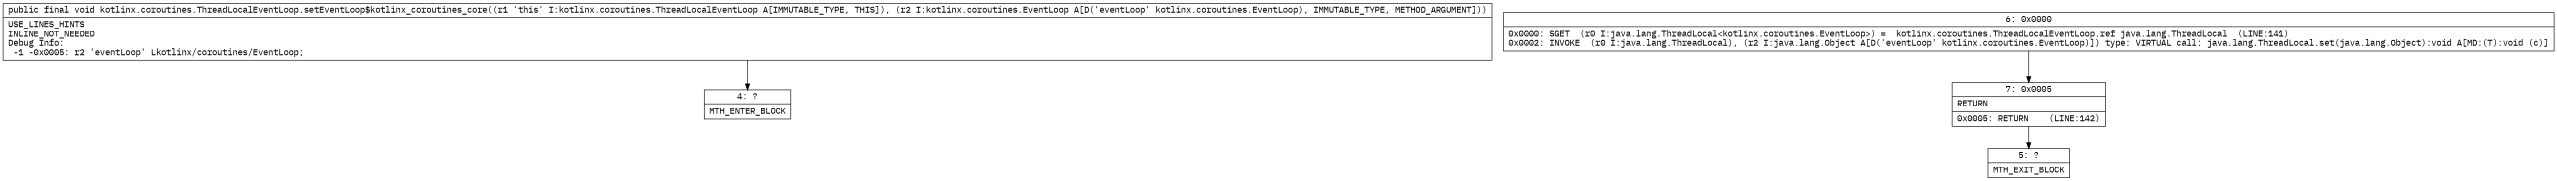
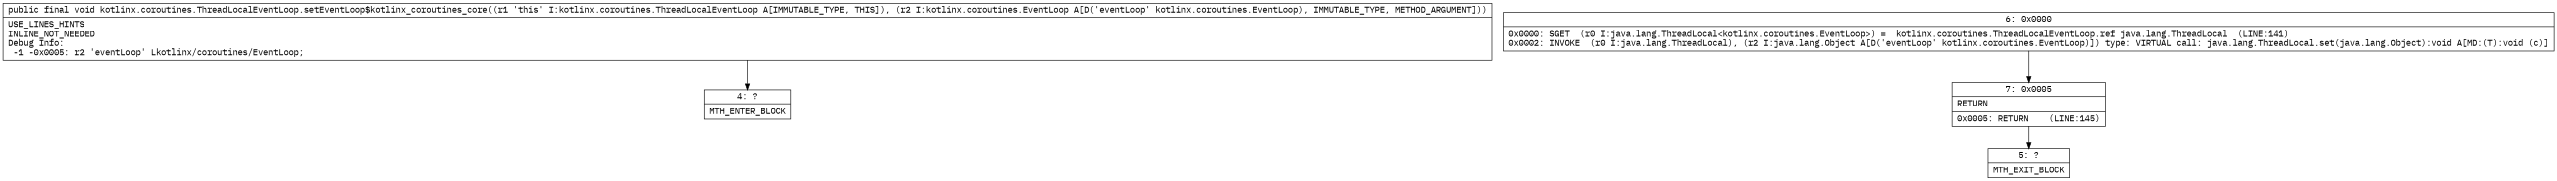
node "7: 0x0005": text "0x0005: RETURN    (LINE:142)" -> "0x0005: RETURN    (LINE:145)"
